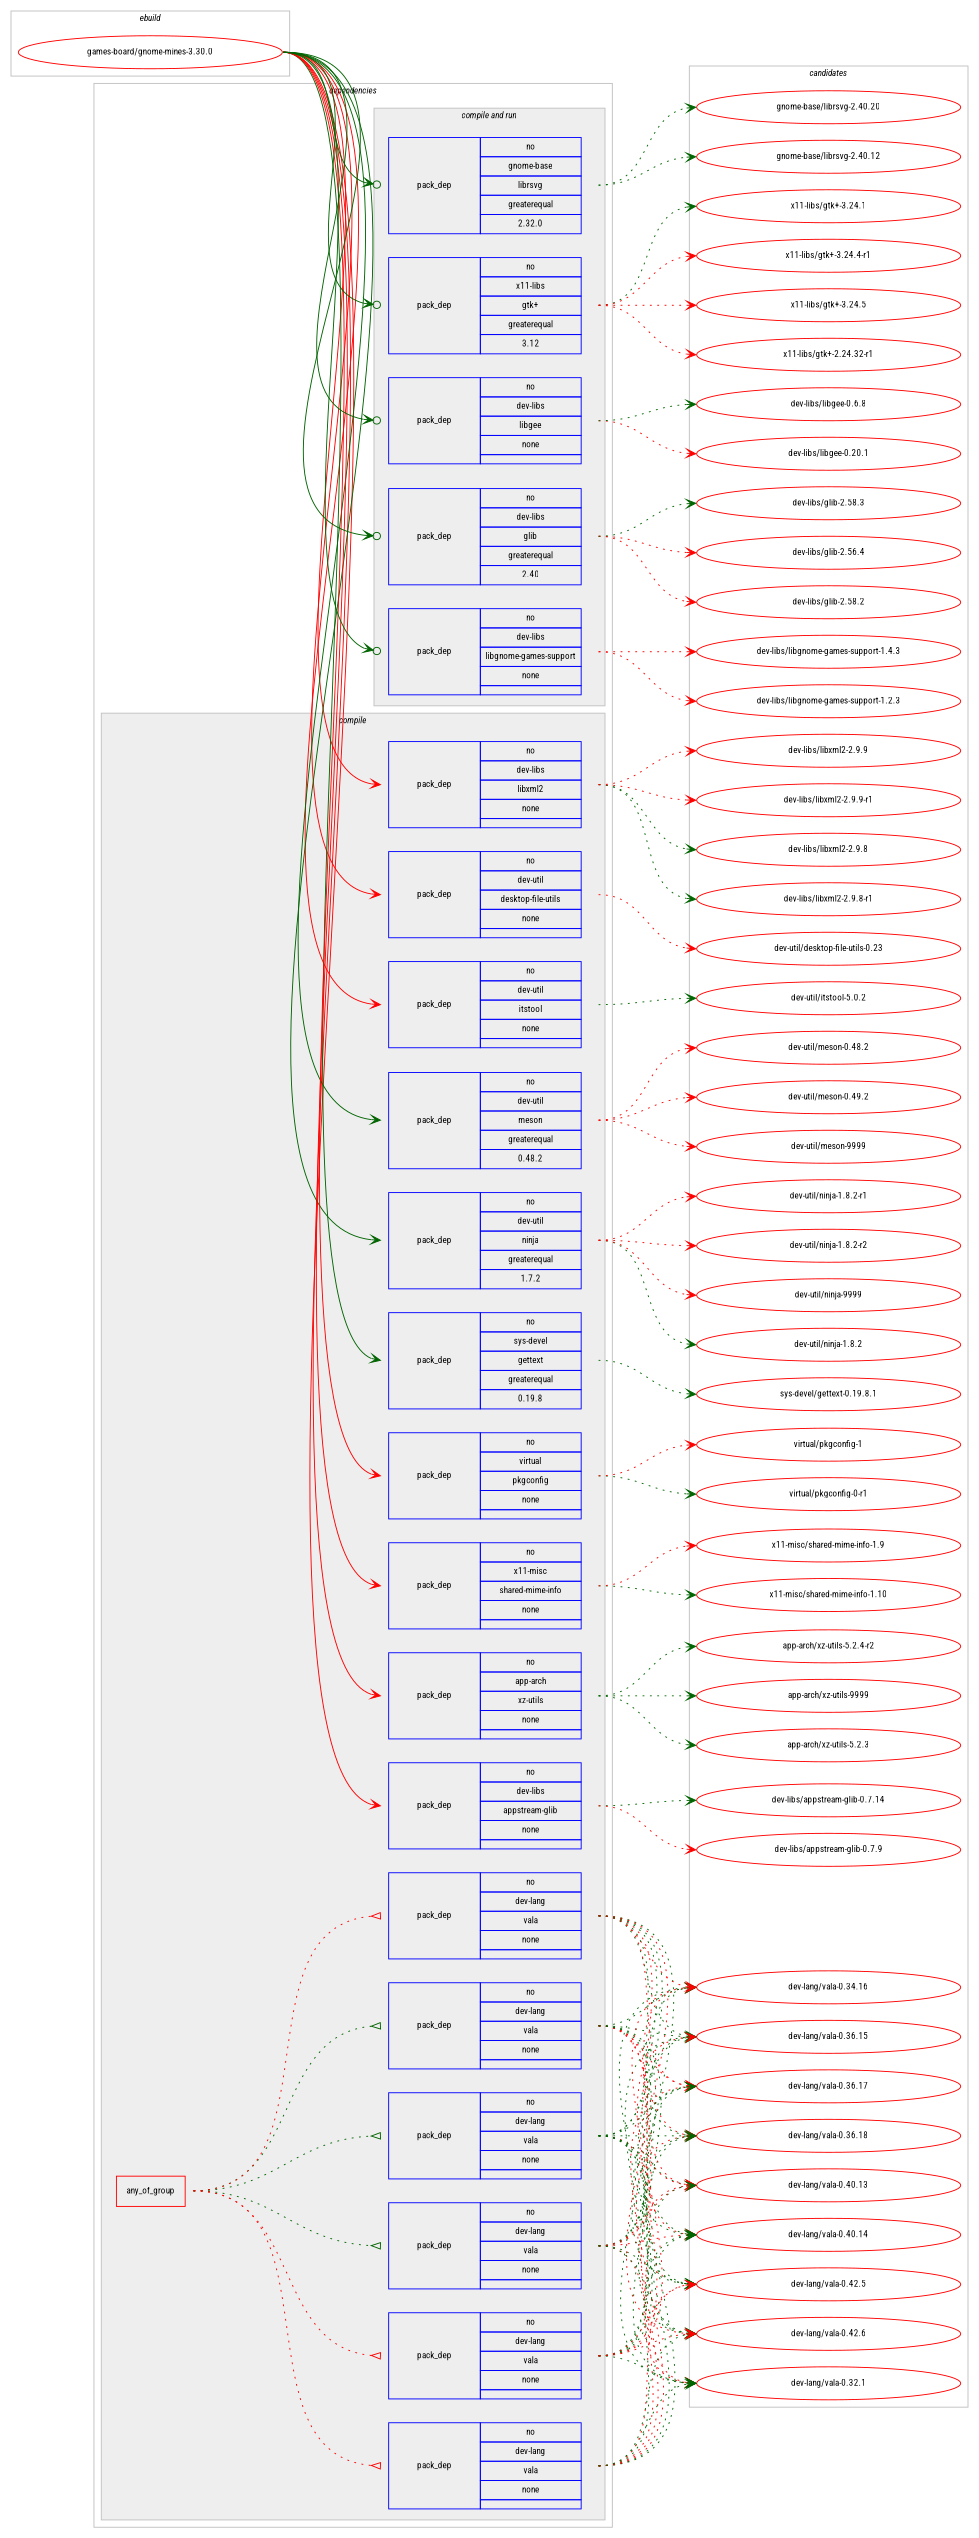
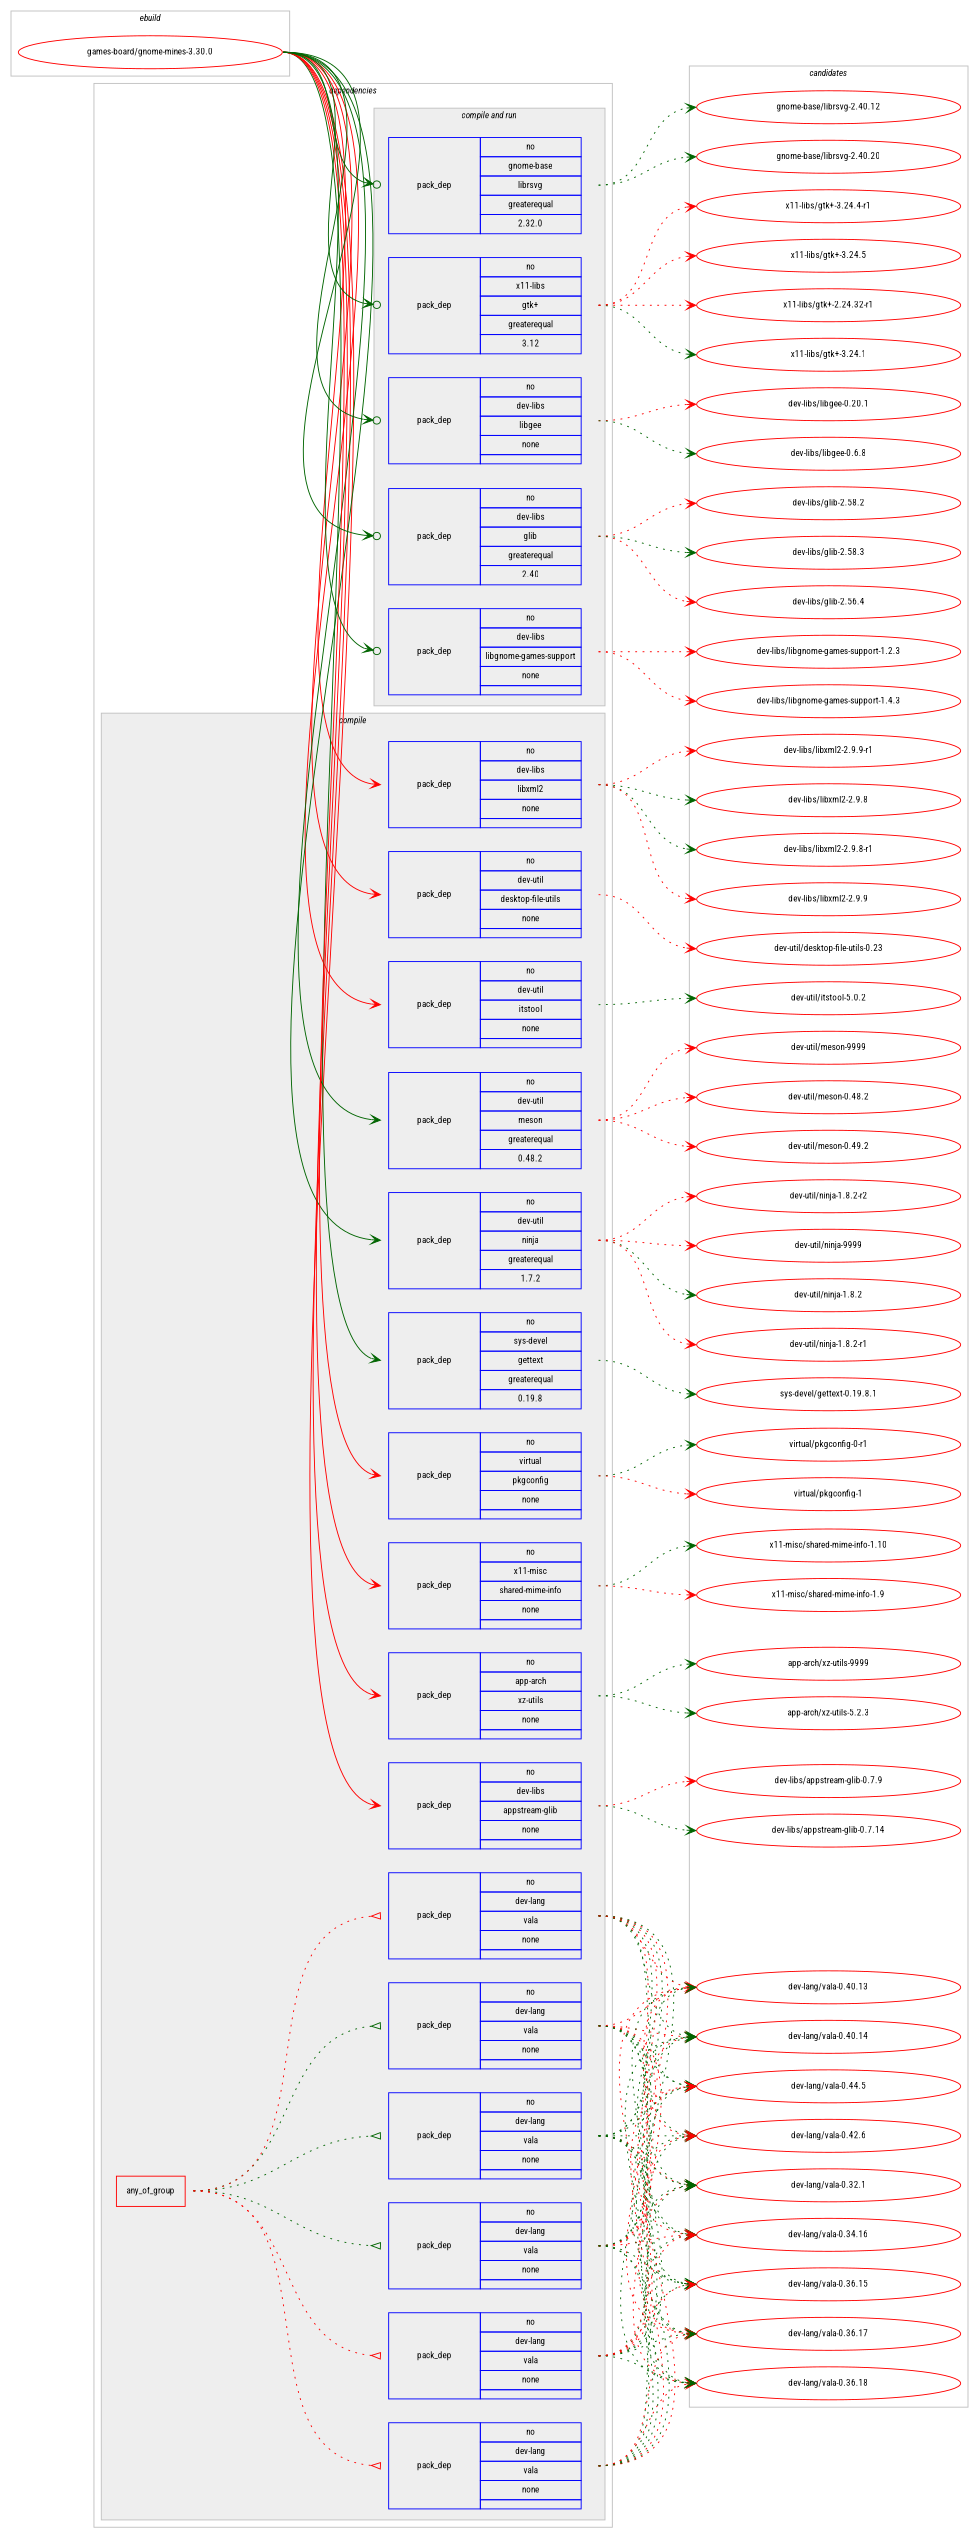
node "app-arch/xz-utils-5.2.4-r2": removed
node "dev-lang/vala-0.42.5": label "dev-lang/vala-0.42.5" -> "dev-lang/vala-0.44.5"
